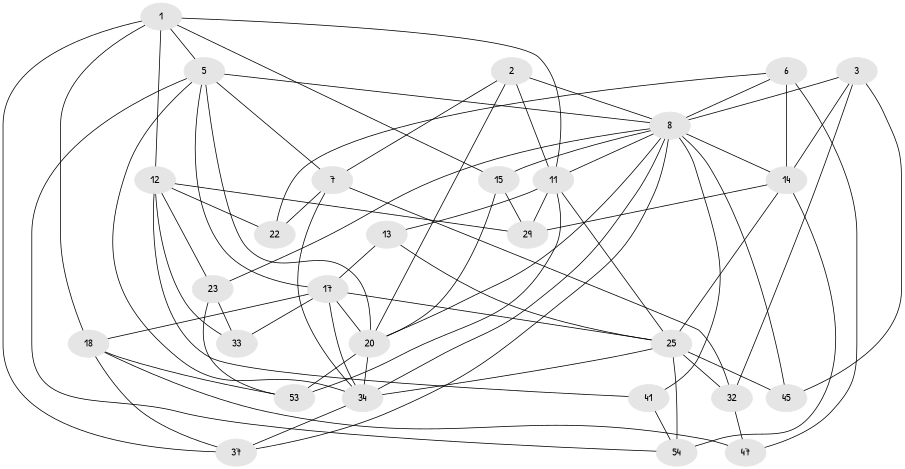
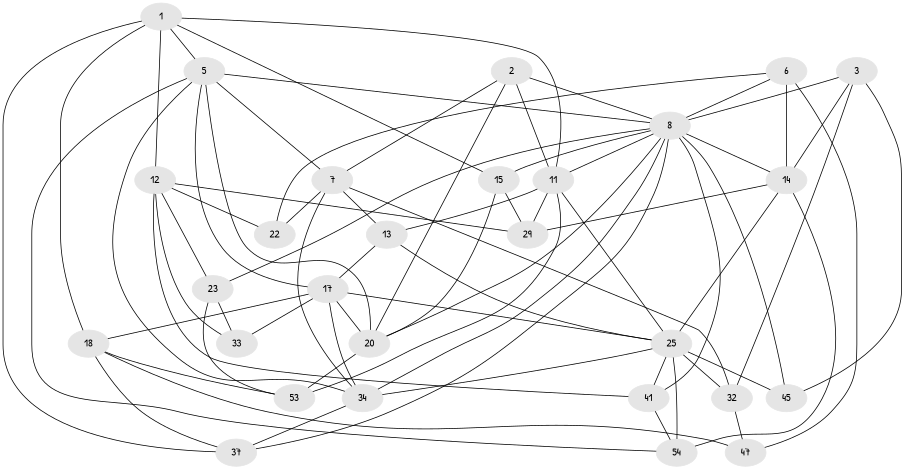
edge "7" -- "13": added
edge "20" -- "34": removed
edge "25" -- "41": added
